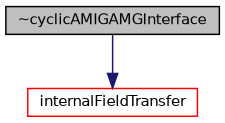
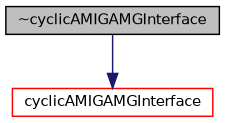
node "internalFieldTransfer": label "internalFieldTransfer" -> "cyclicAMIGAMGInterface"
